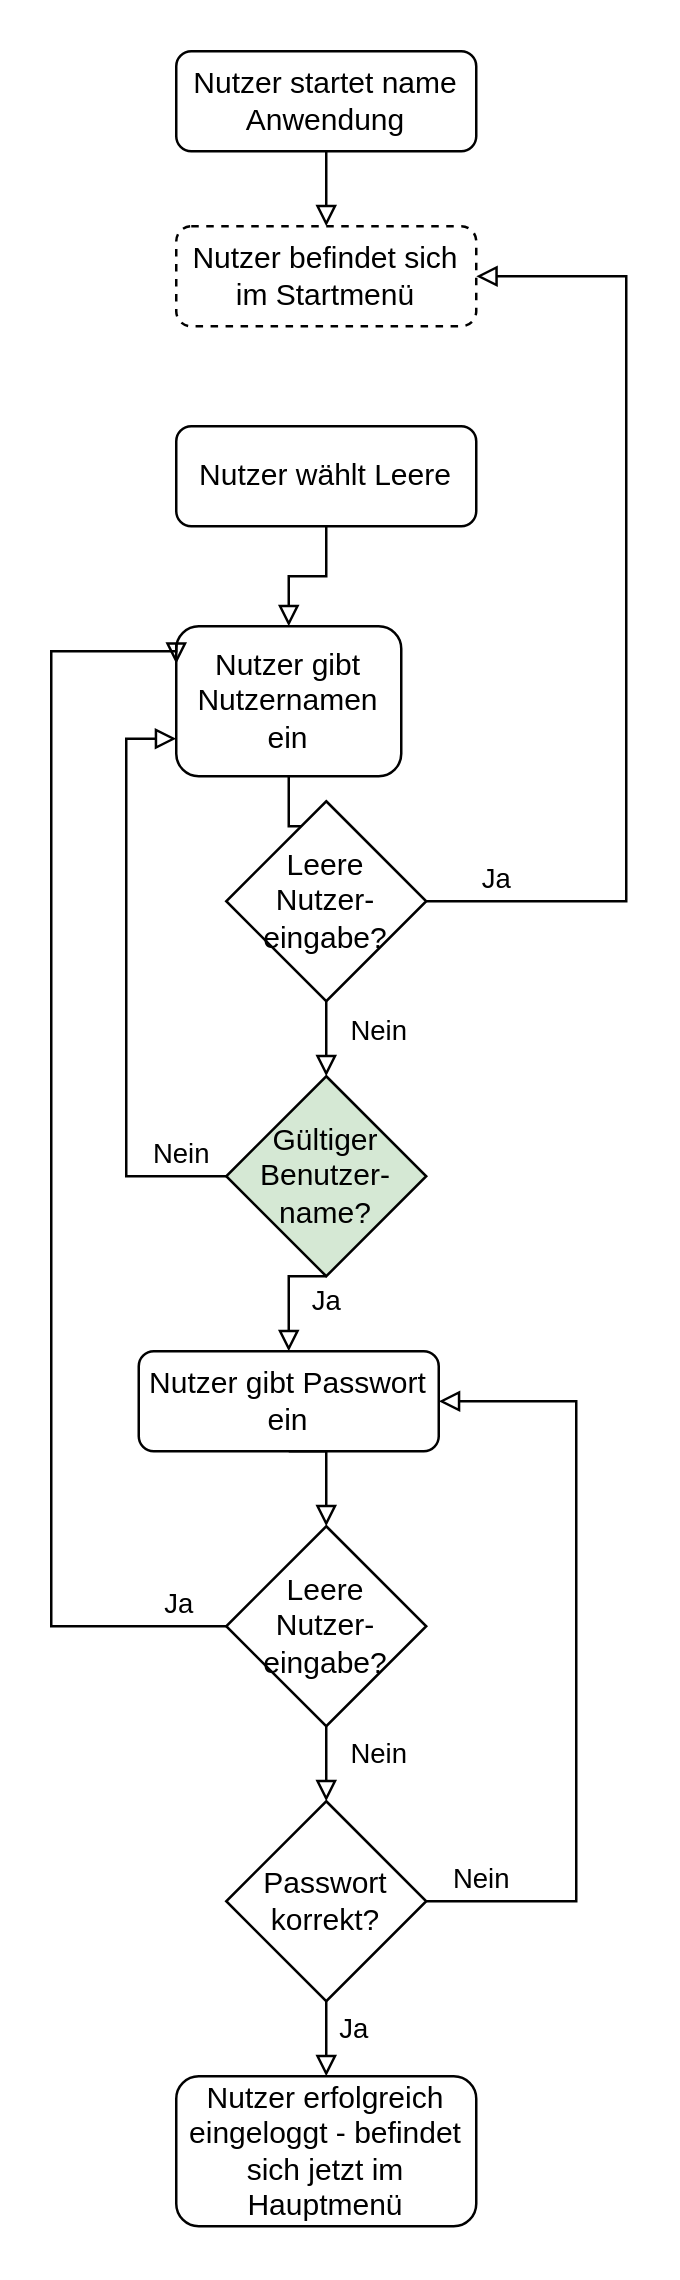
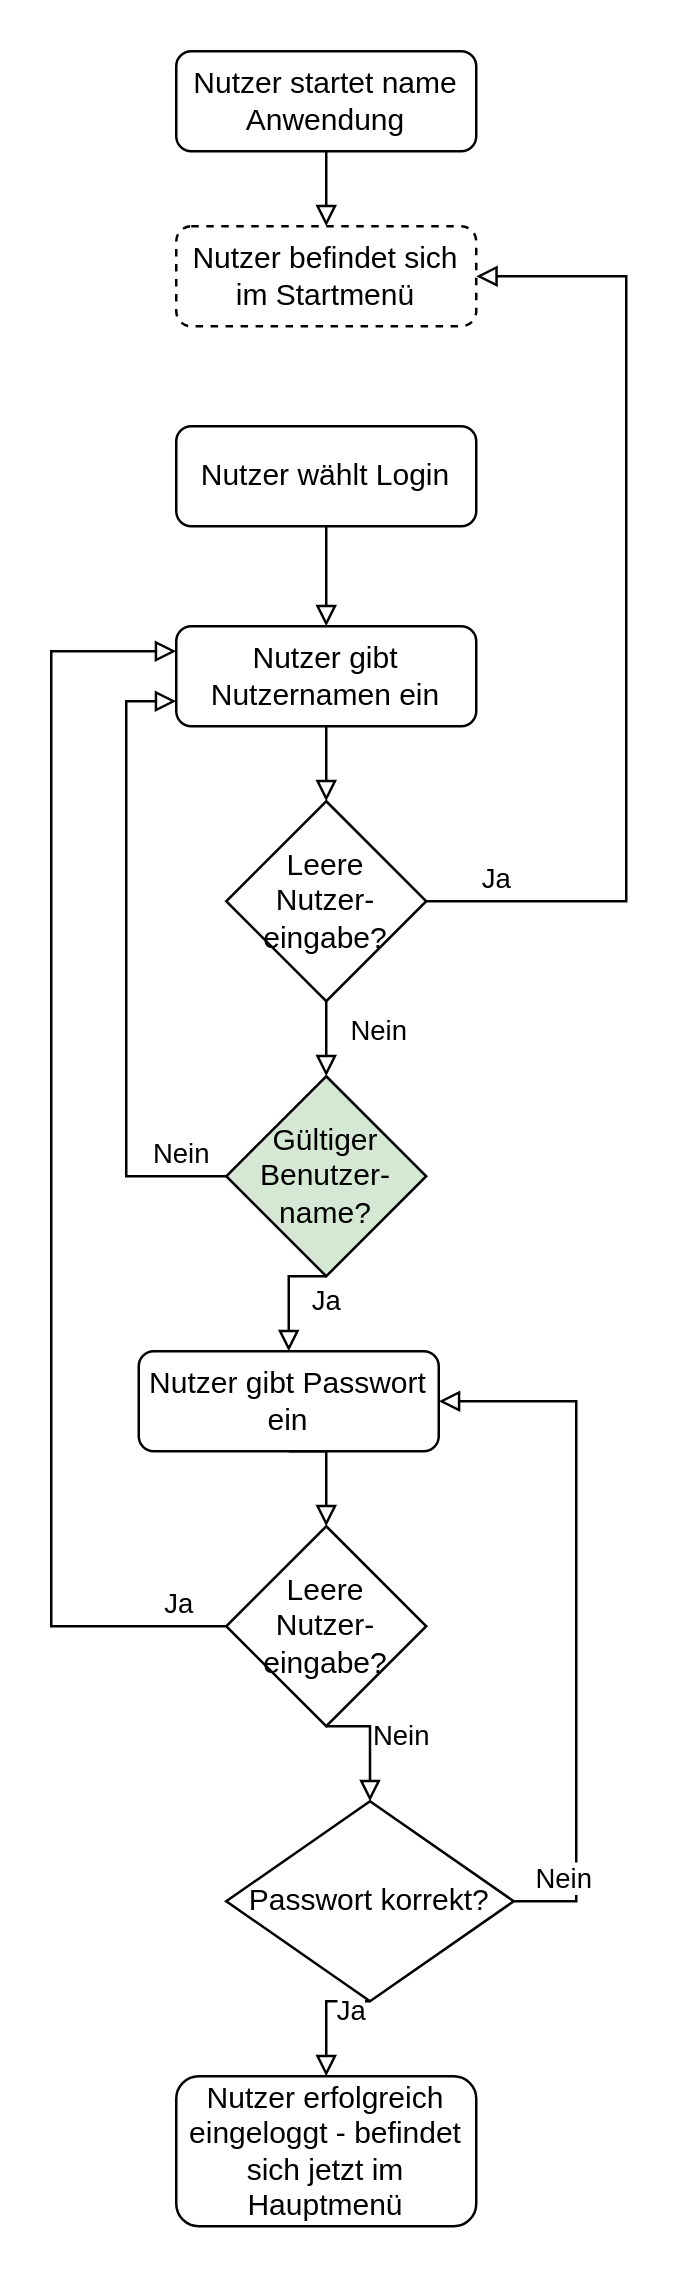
node "Nutzer wählt Leere": label "Nutzer wählt Leere" -> "Nutzer wählt Login"
node "Nutzer gibt Nutzernamen ein": size 225x150 -> 300x100
node "Passwort korrekt?": size 200x200 -> 288x200
